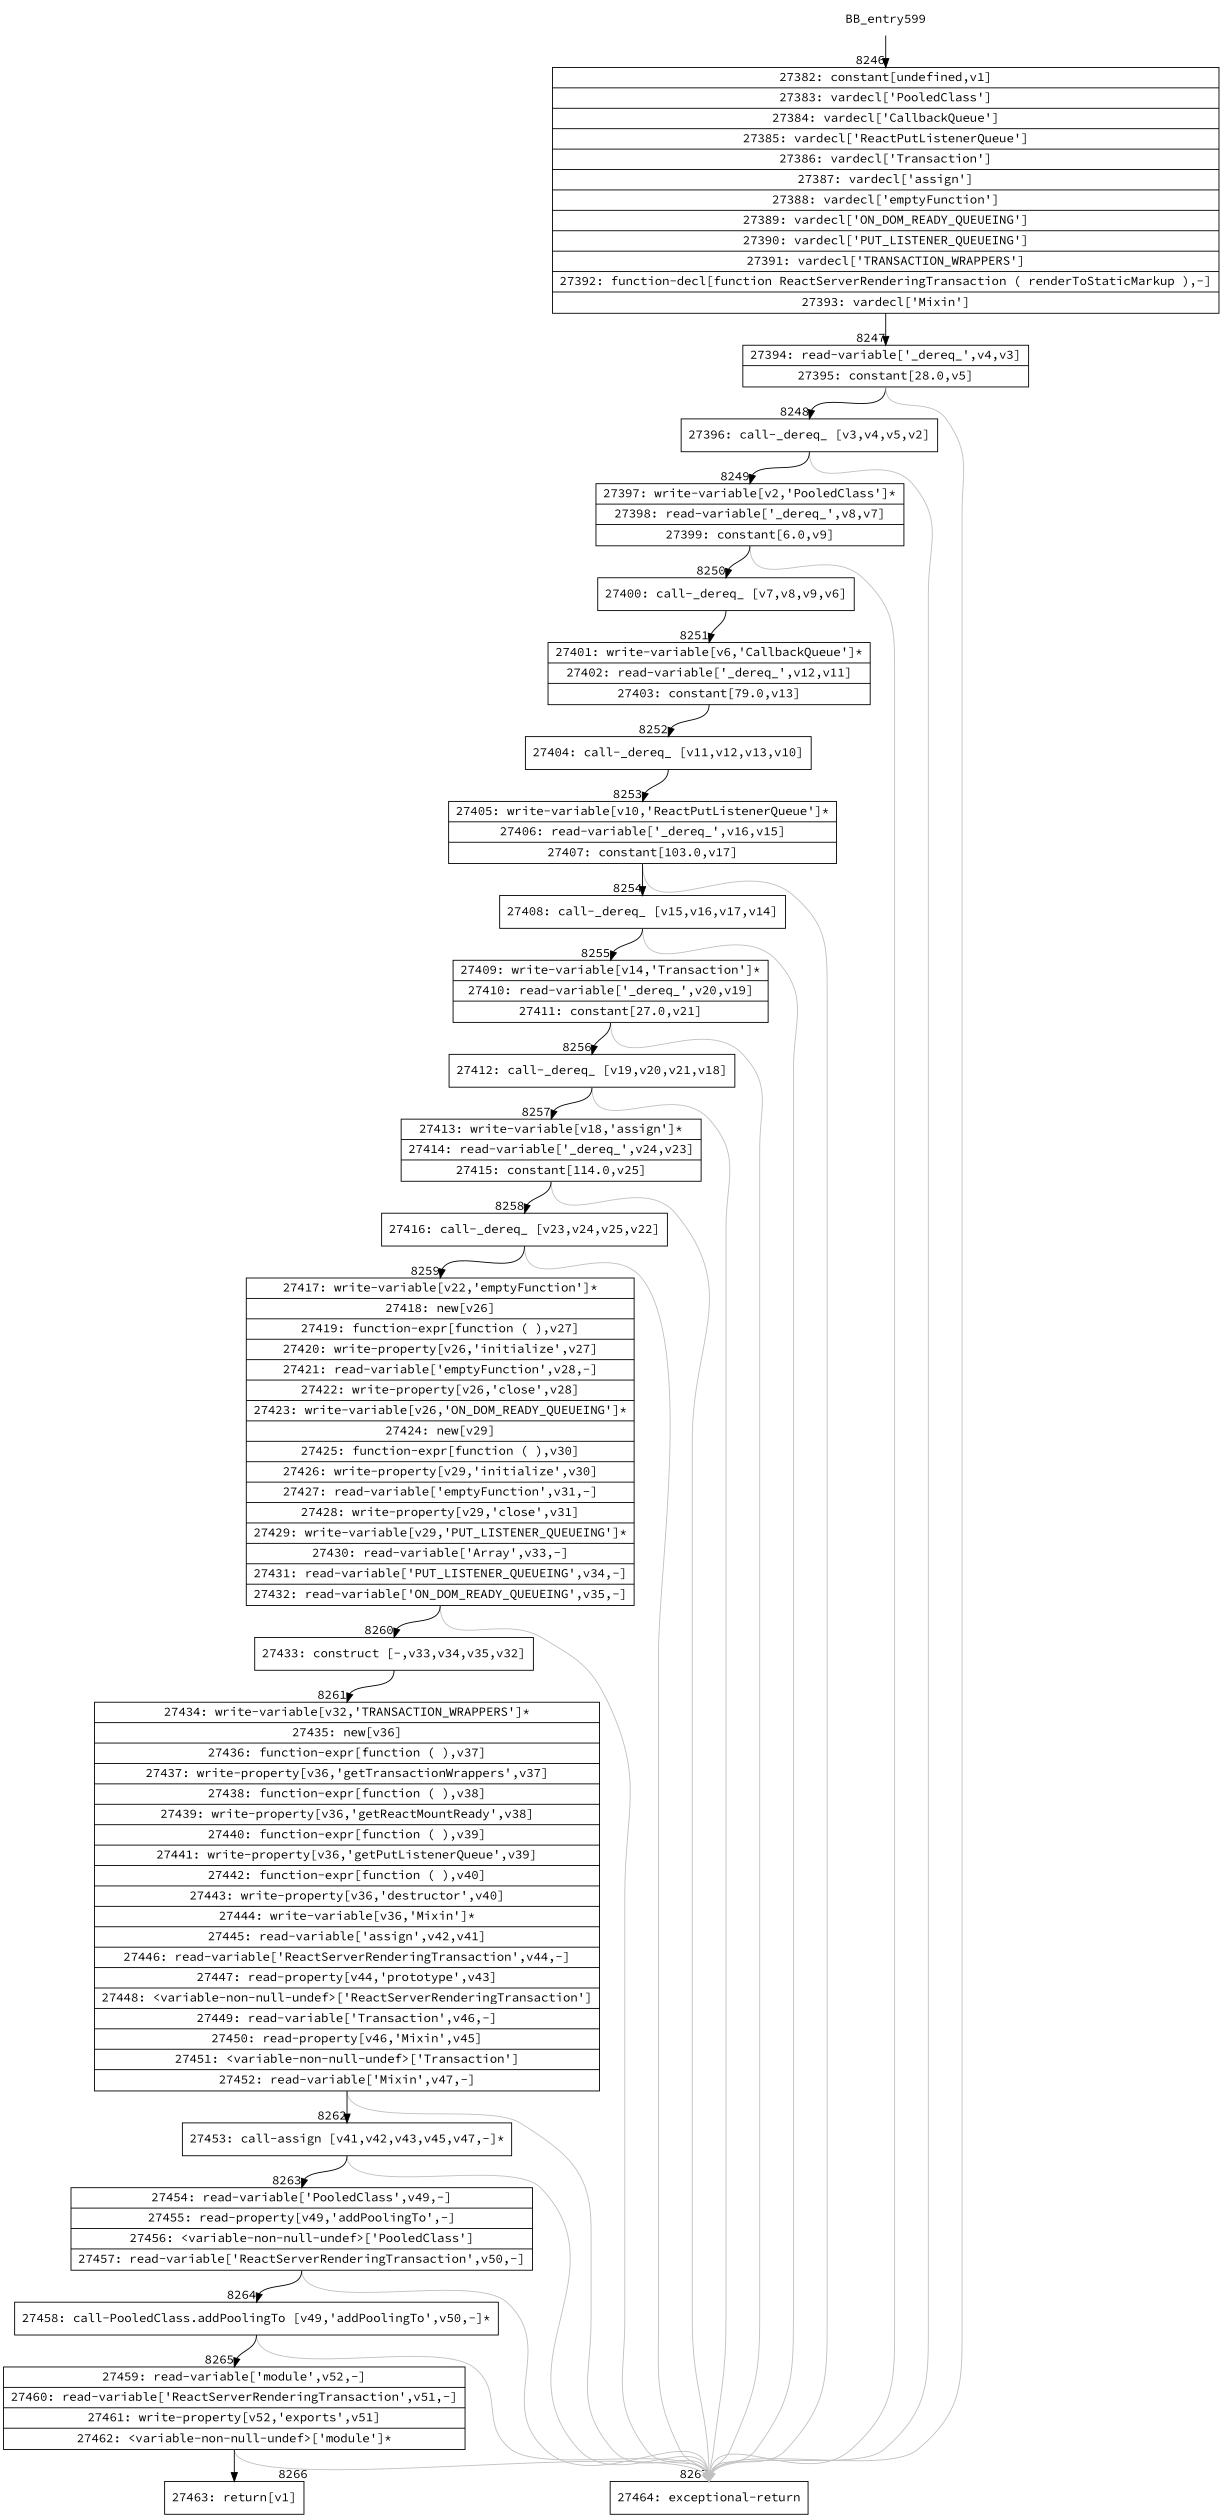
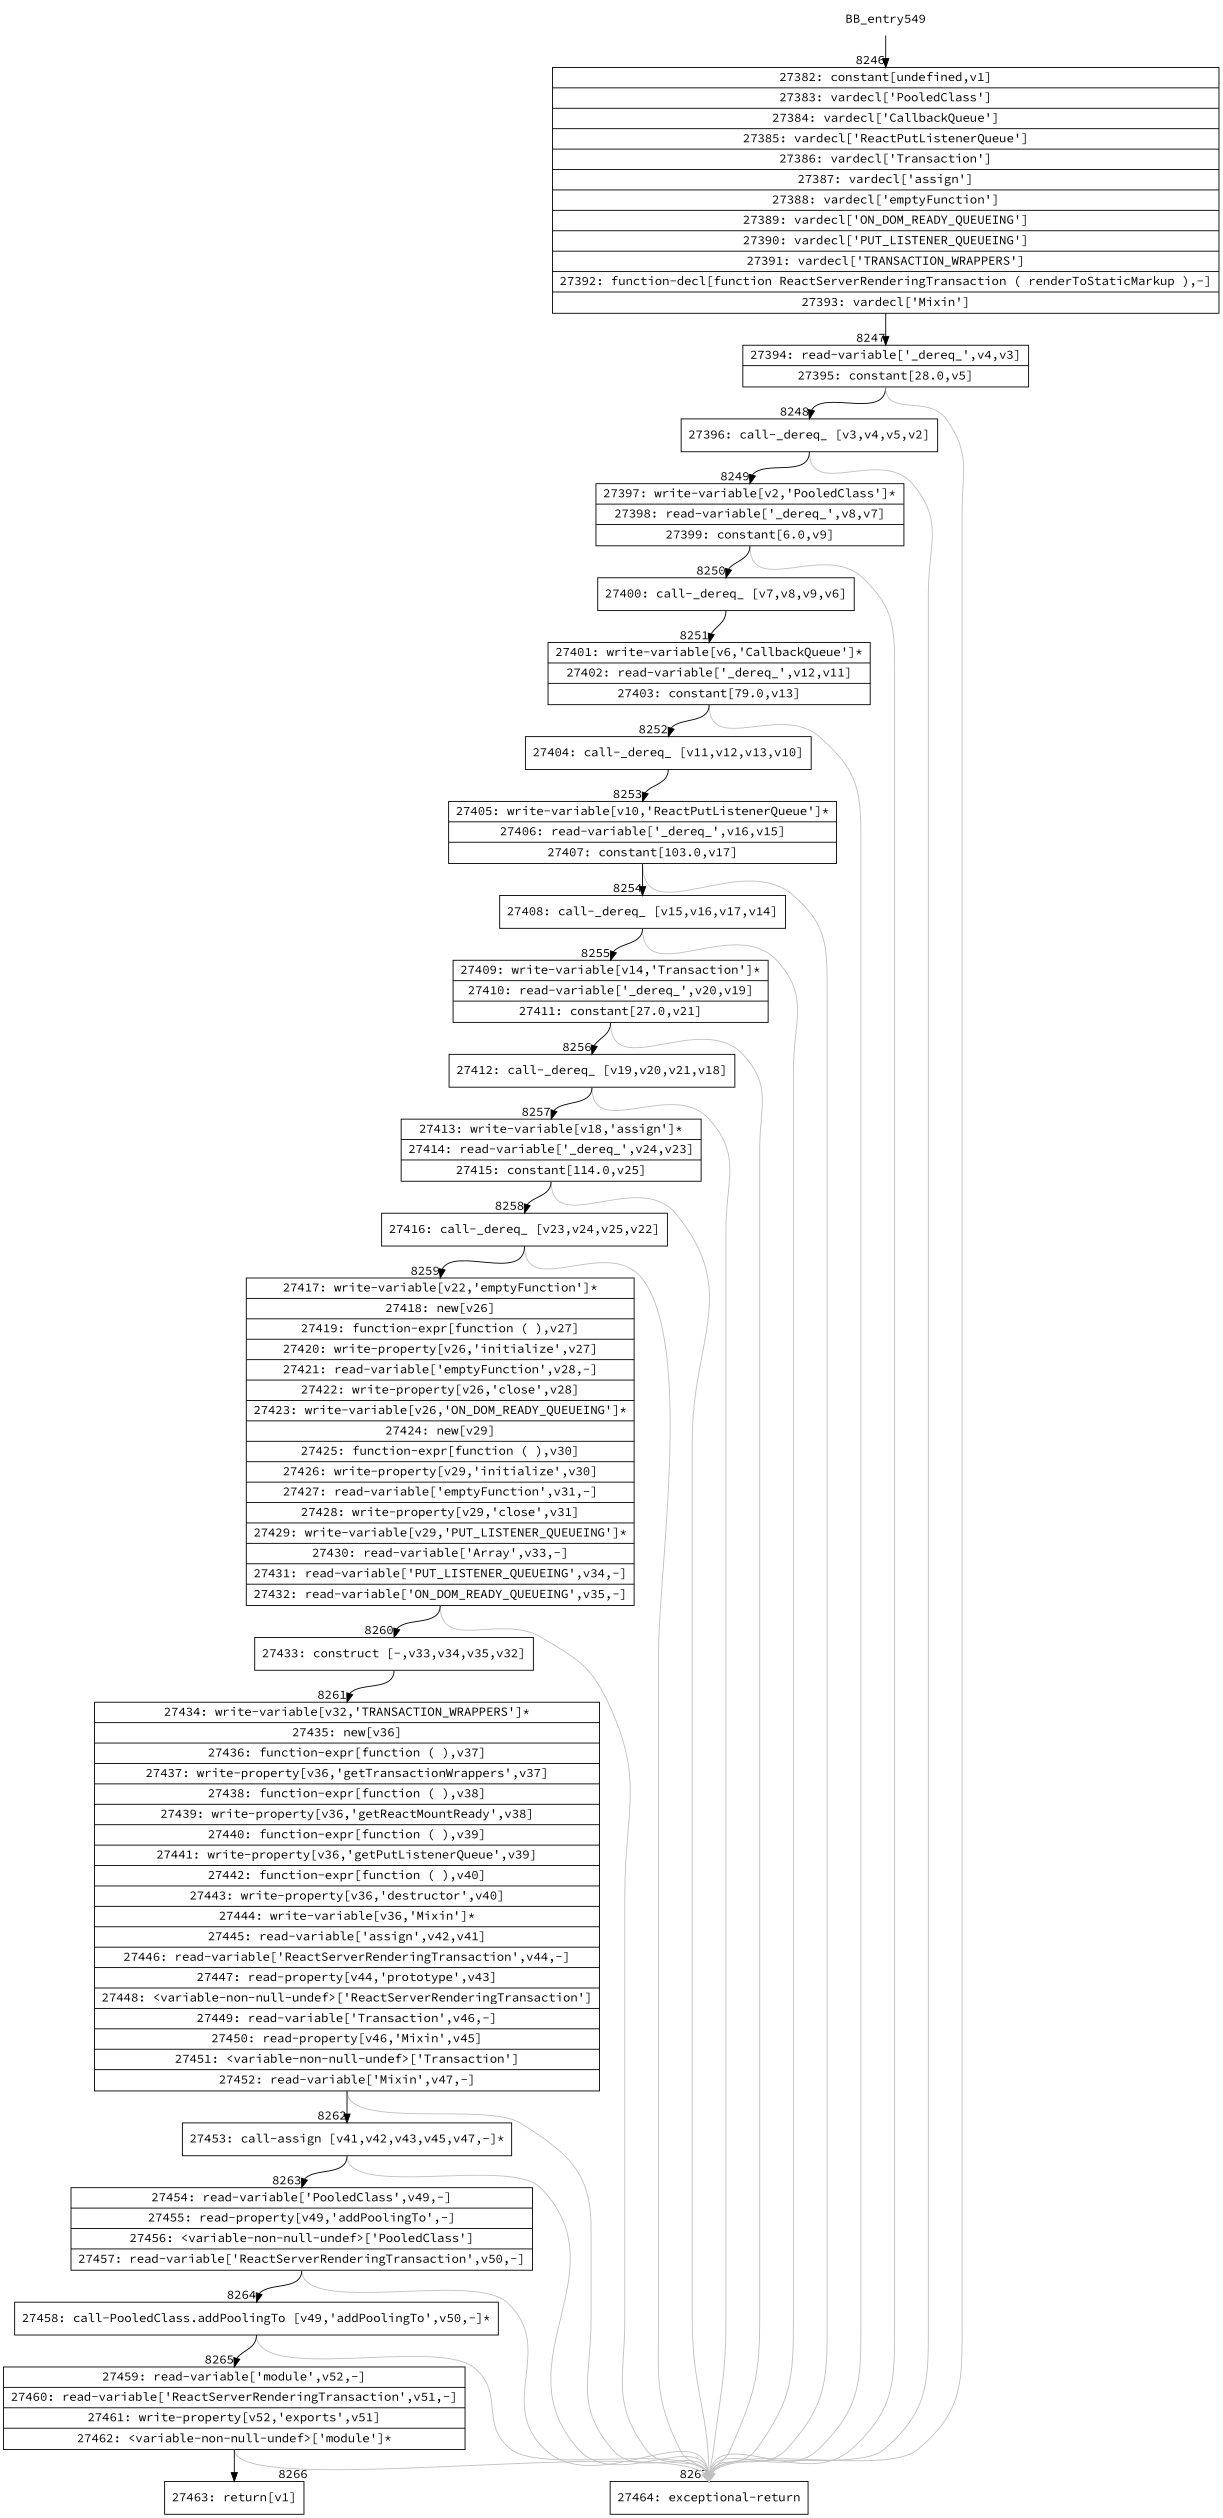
node "BB_entry599": label "BB_entry599" -> "BB_entry549"
edge "27401: write-variable[v6,'CallbackQueue']*" -> "27464: exceptional-return": added
